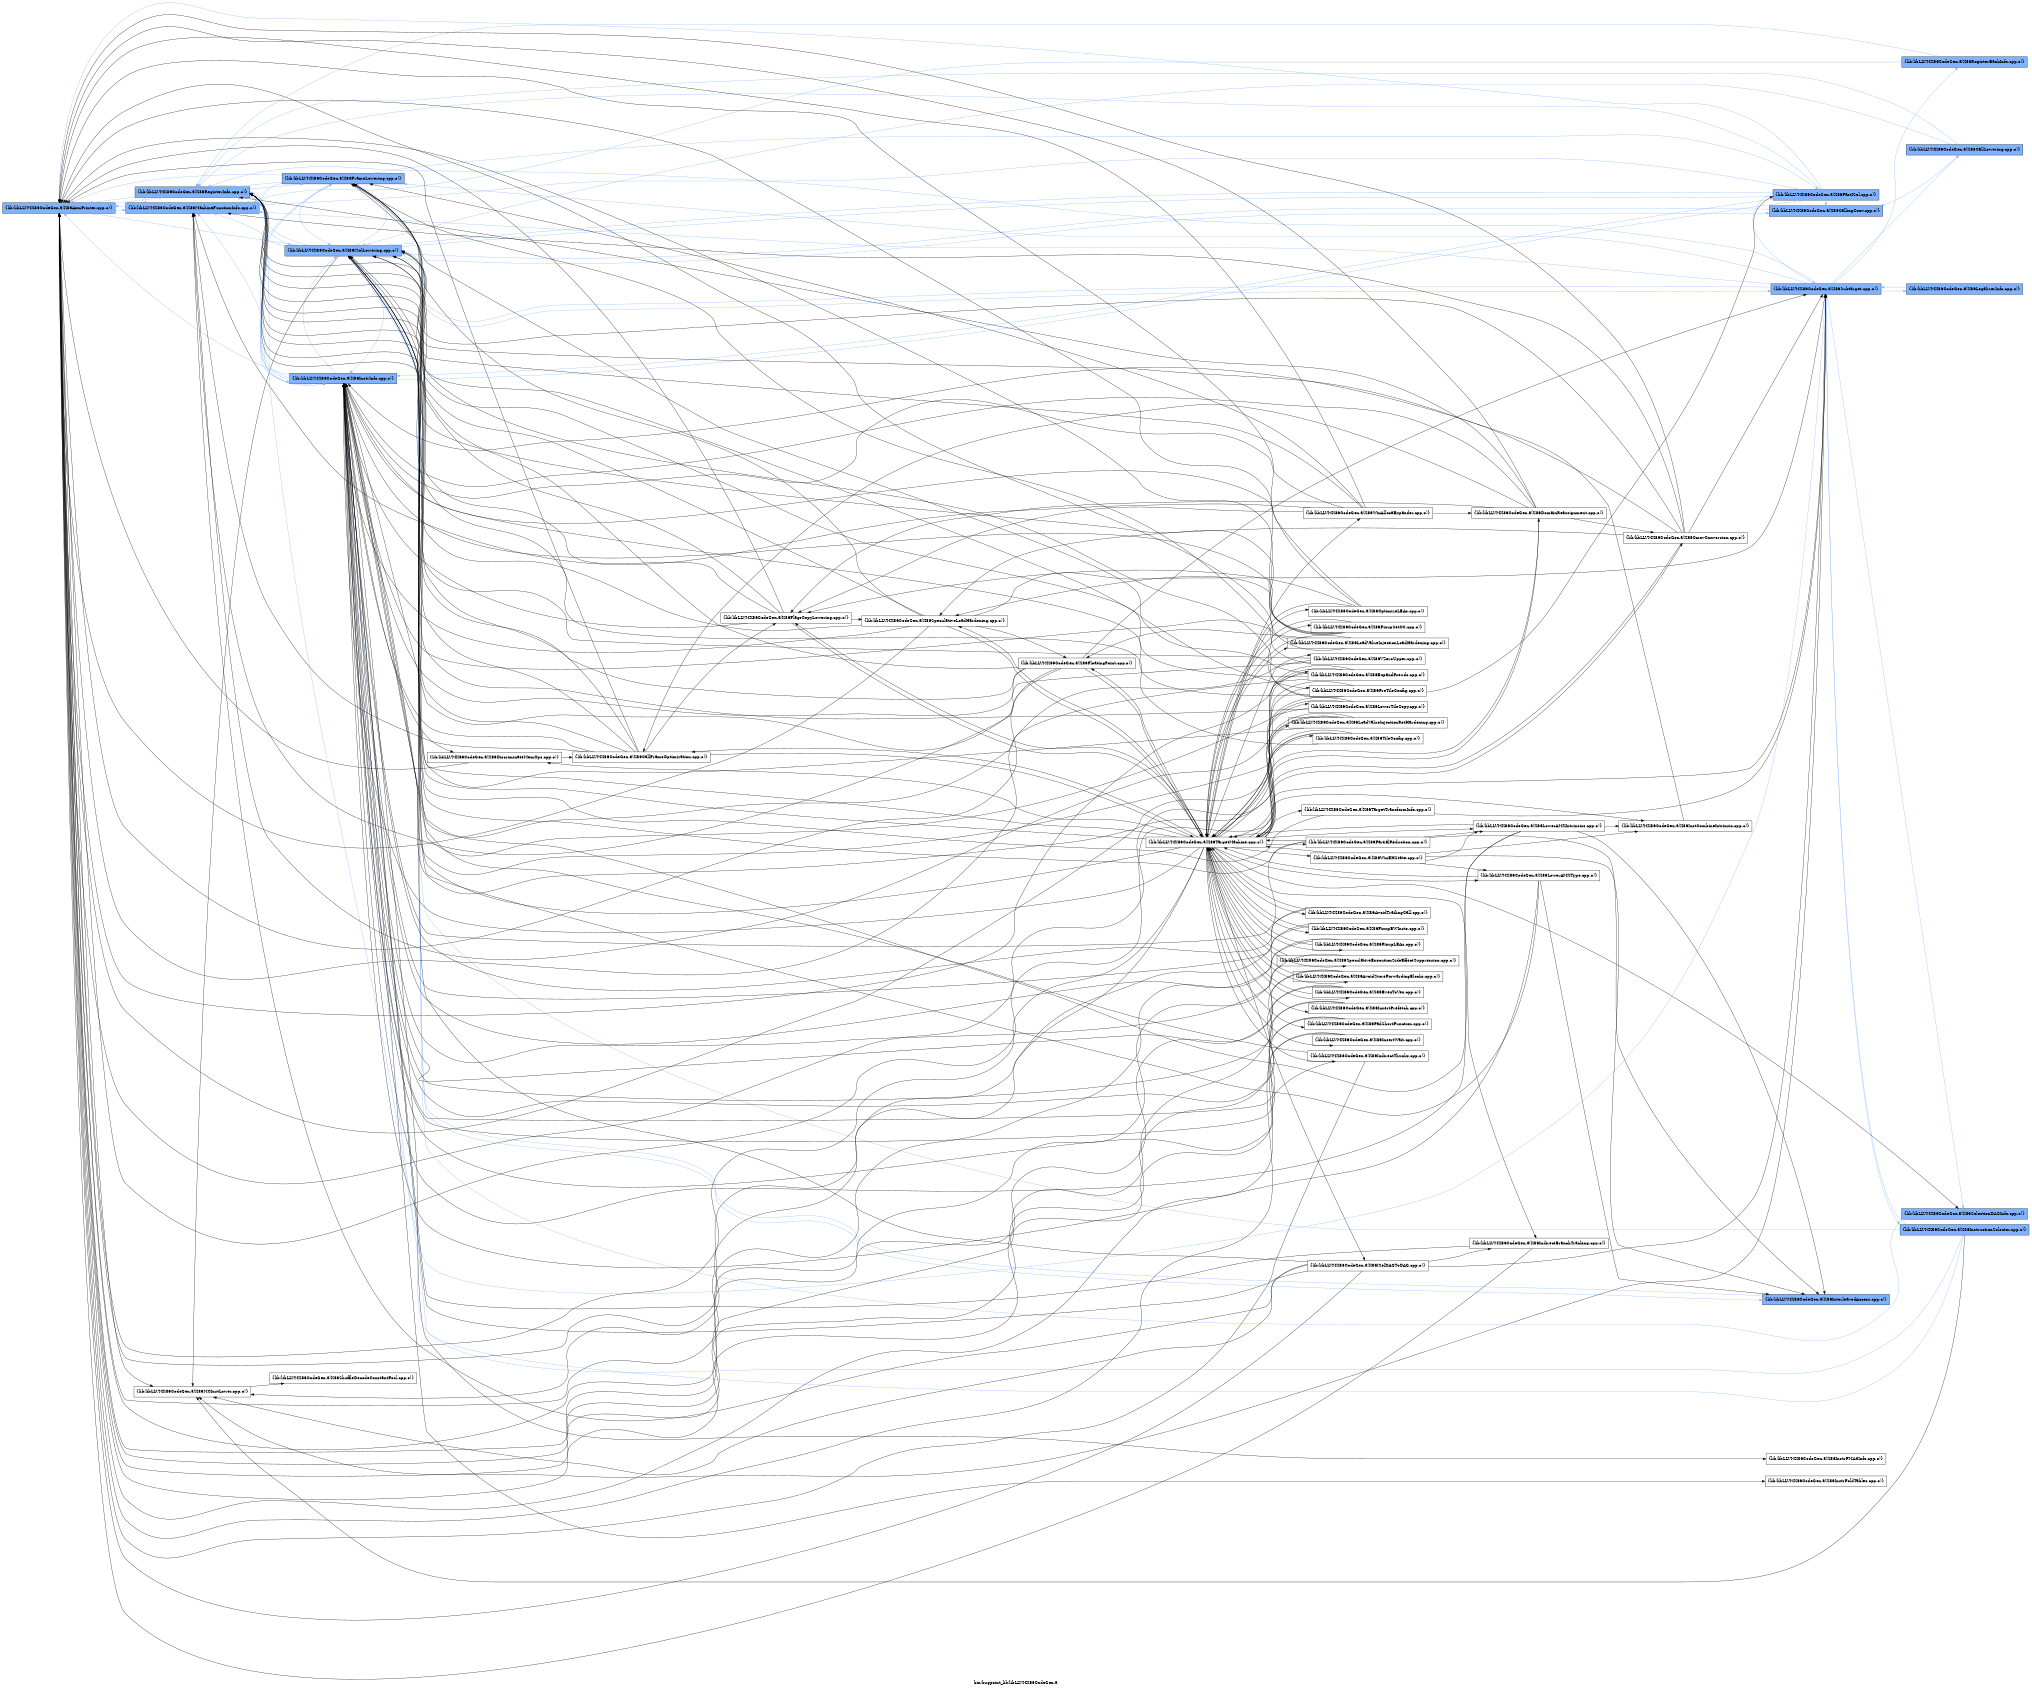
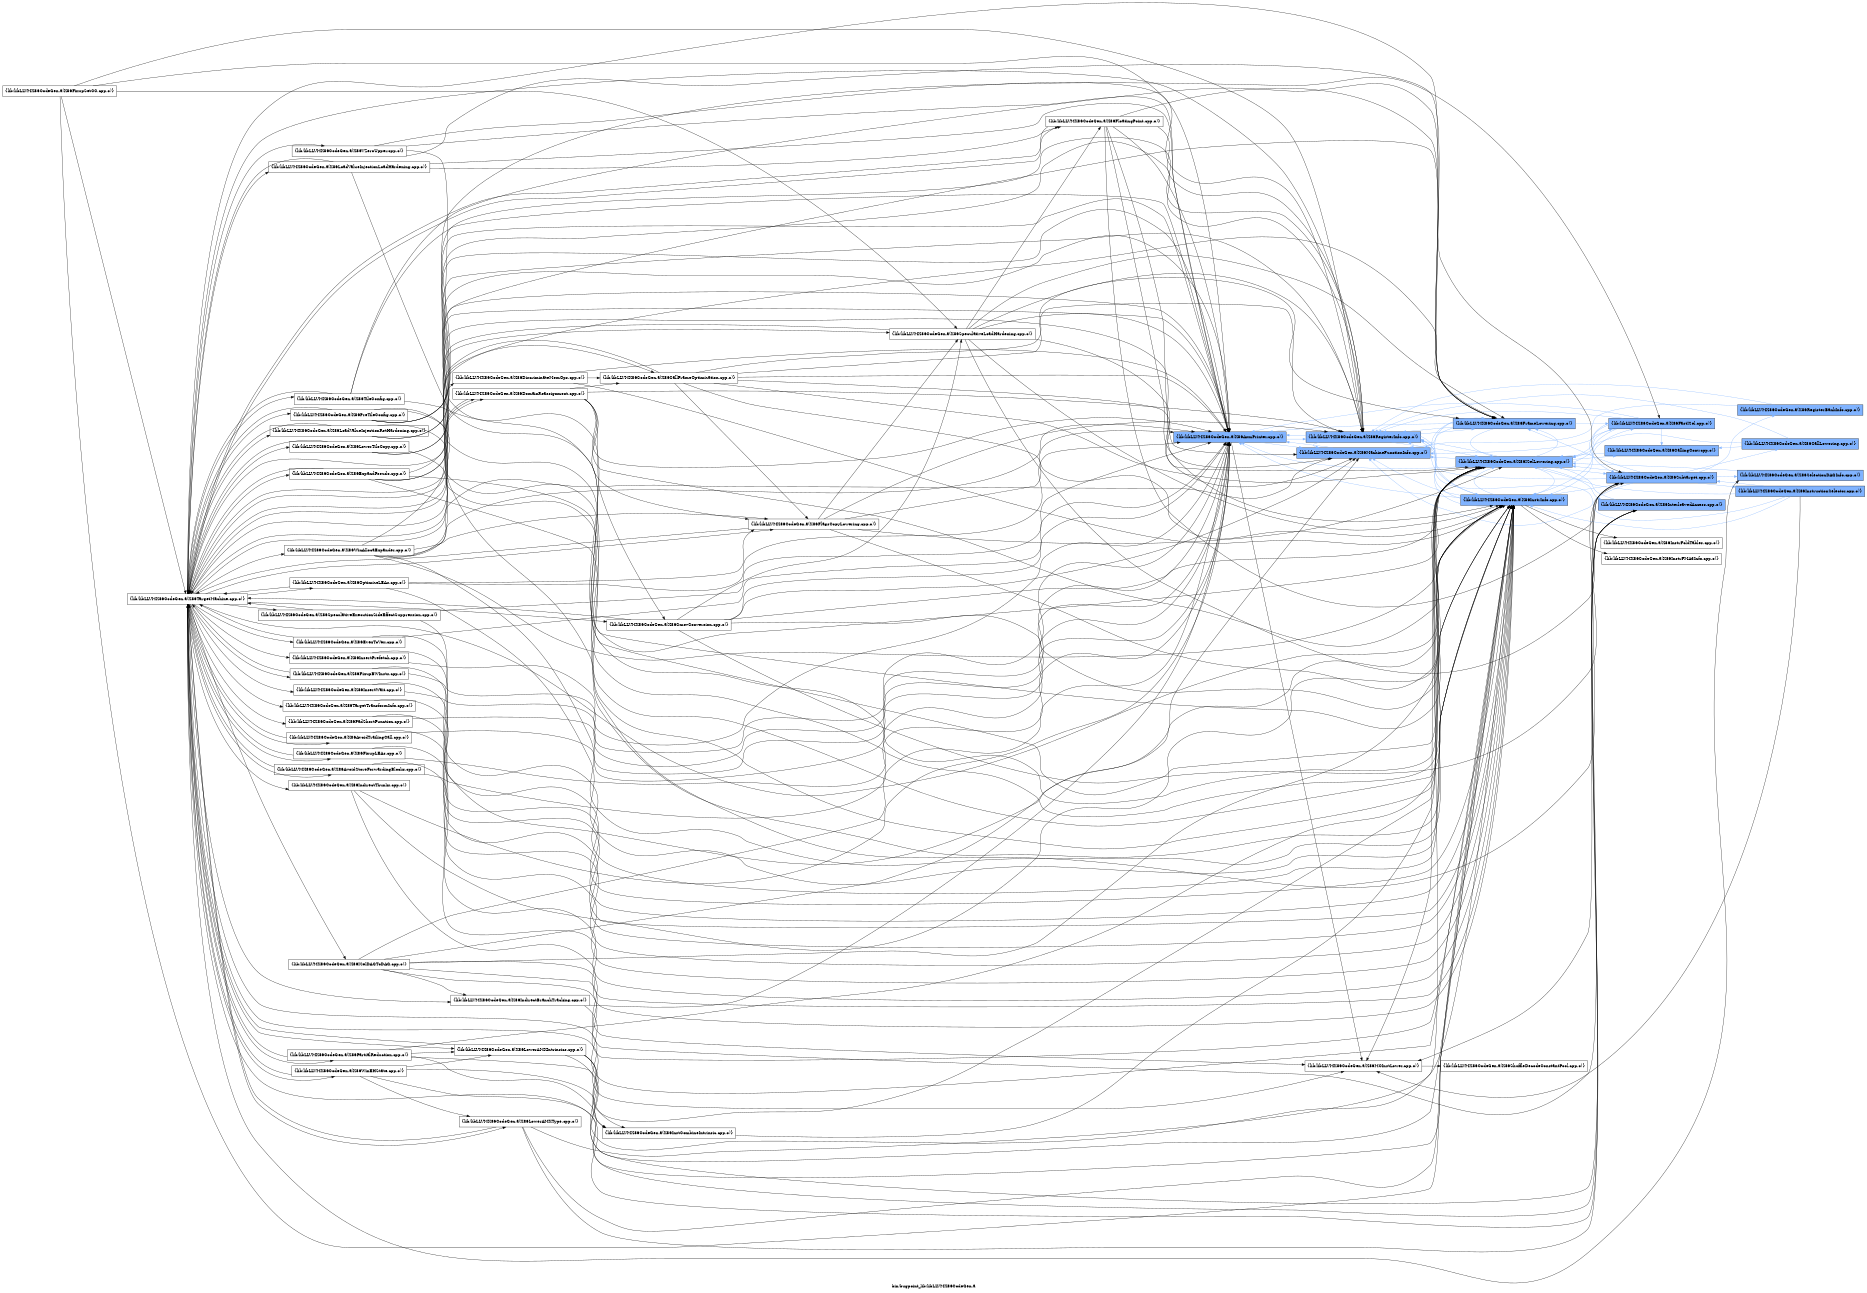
node "{lib/libLLVMX86CodeGen.a(X86LegalizerInfo.cpp.o)}": removed
edge "{lib/libLLVMX86CodeGen.a(X86PreTileConfig.cpp.o)}" -> "{lib/libLLVMX86CodeGen.a(X86ISelLowering.cpp.o)}": now "{lib/libLLVMX86CodeGen.a(X86PreTileConfig.cpp.o)}" -> "{lib/libLLVMX86CodeGen.a(X86InterleavedAccess.cpp.o)}"
edge "{lib/libLLVMX86CodeGen.a(X86InstrInfo.cpp.o)}" -> "{lib/libLLVMX86CodeGen.a(X86DiscriminateMemOps.cpp.o)}": reversed
edge "{lib/libLLVMX86CodeGen.a(X86TargetTransformInfo.cpp.o)}" -> "{lib/libLLVMX86CodeGen.a(X86Subtarget.cpp.o)}": removed
edge "{lib/libLLVMX86CodeGen.a(X86TargetMachine.cpp.o)}" -> "{lib/libLLVMX86CodeGen.a(X86FixupSetCC.cpp.o)}": removed
edge "{lib/libLLVMX86CodeGen.a(X86TargetMachine.cpp.o)}" -> "{lib/libLLVMX86CodeGen.a(X86FrameLowering.cpp.o)}": removed
